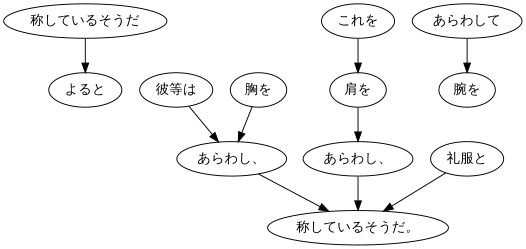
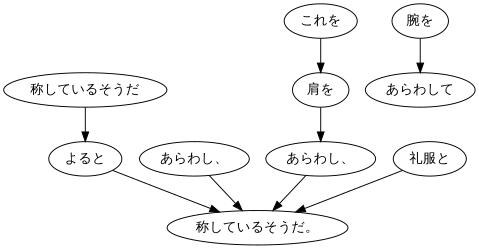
edge "あらわして" -> "腕を": reversed
node "彼等は": removed
node "胸を": removed
edge "よると" -> "称しているそうだ。": added
